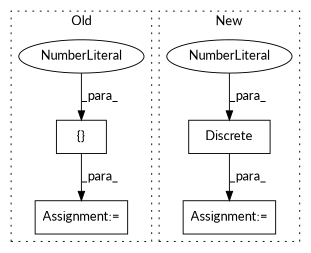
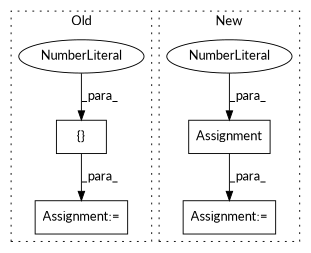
node "Discrete": label "Discrete" -> "Assignment"
